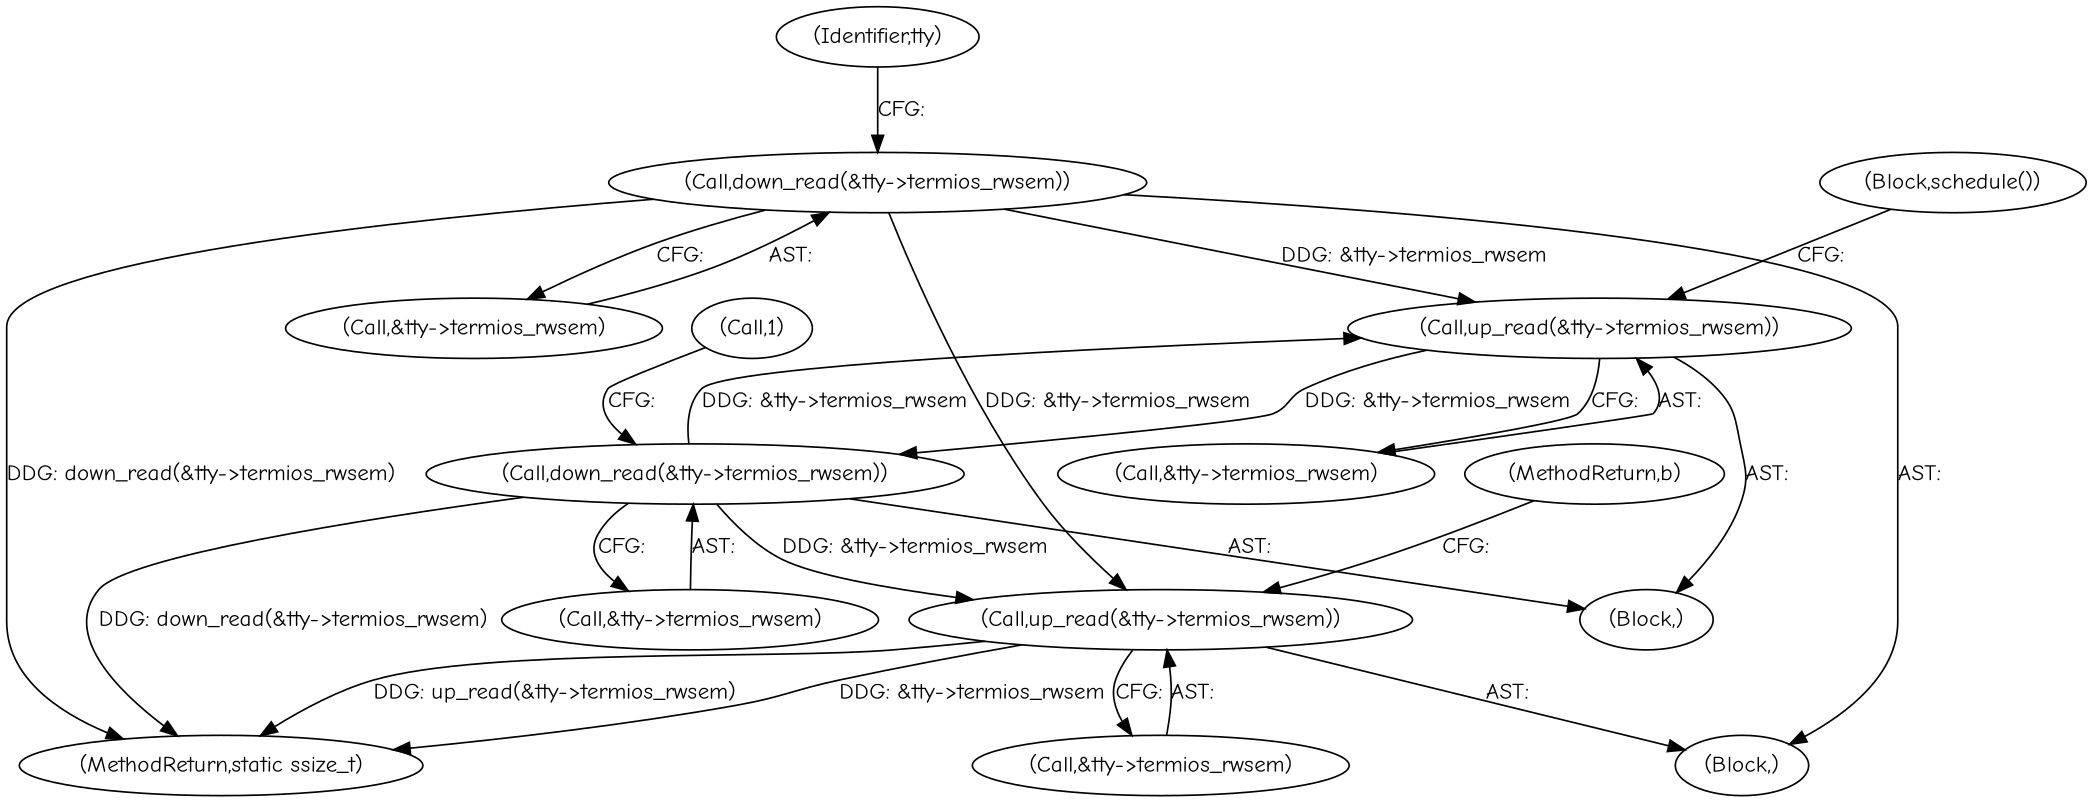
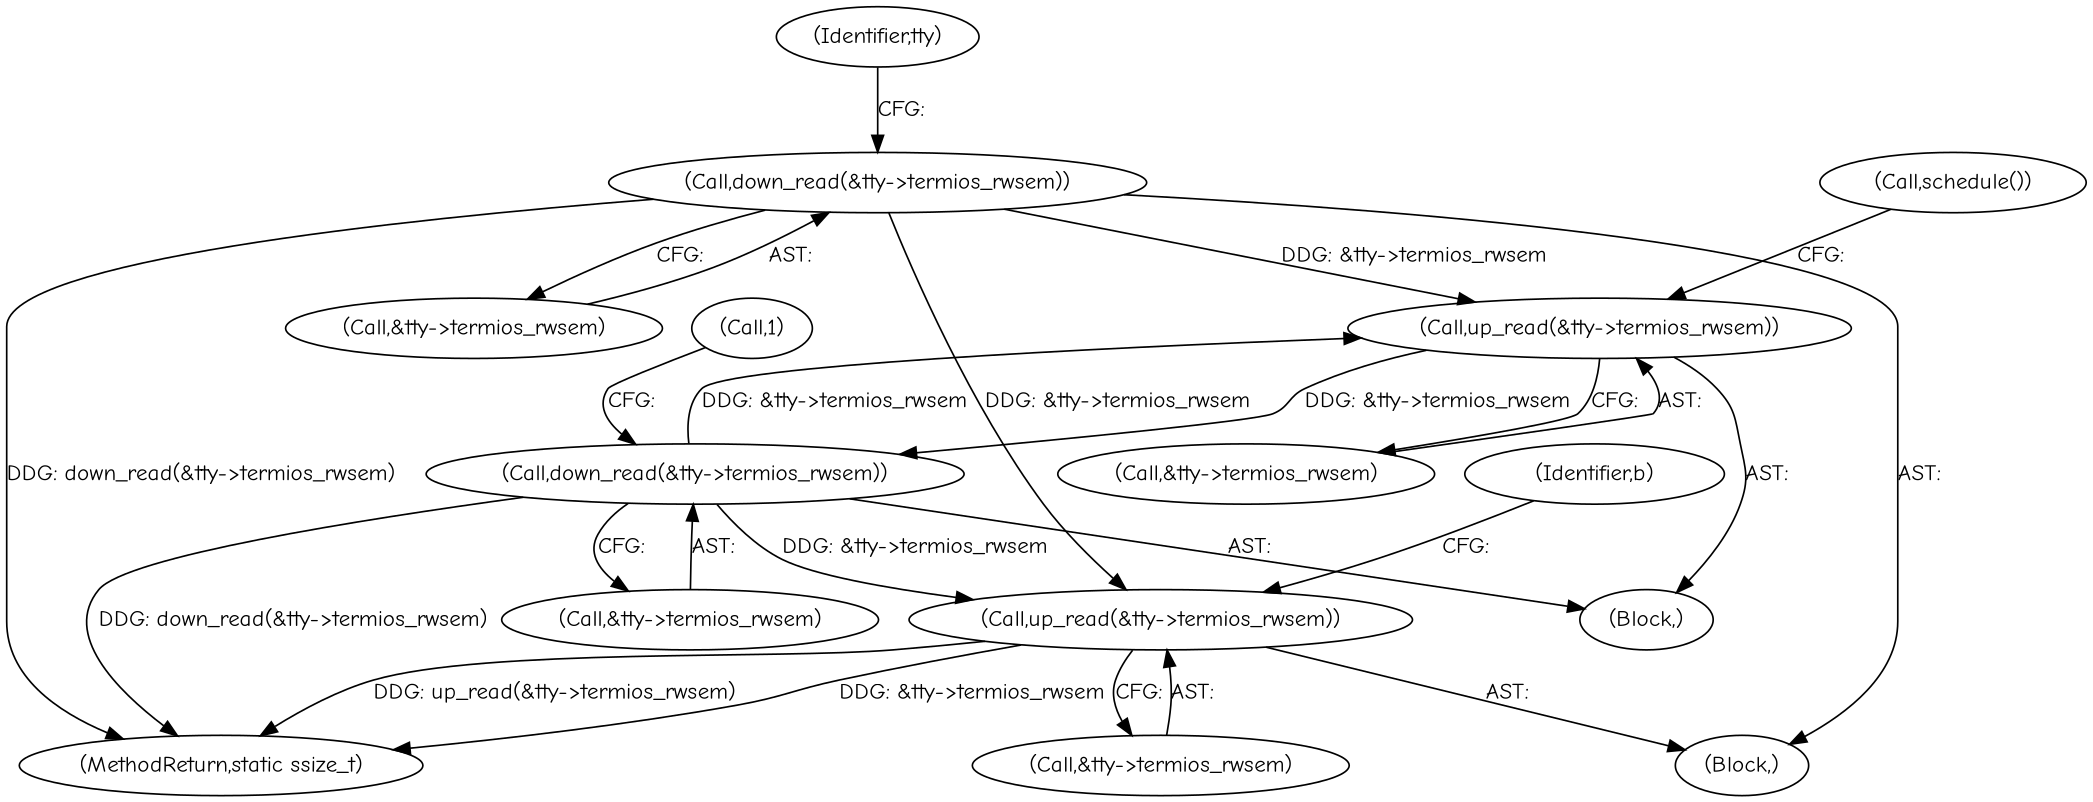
node "(Block,schedule())": label "(Block,schedule())" -> "(Call,schedule())"
node "(MethodReturn,b)": label "(MethodReturn,b)" -> "(Identifier,b)"
